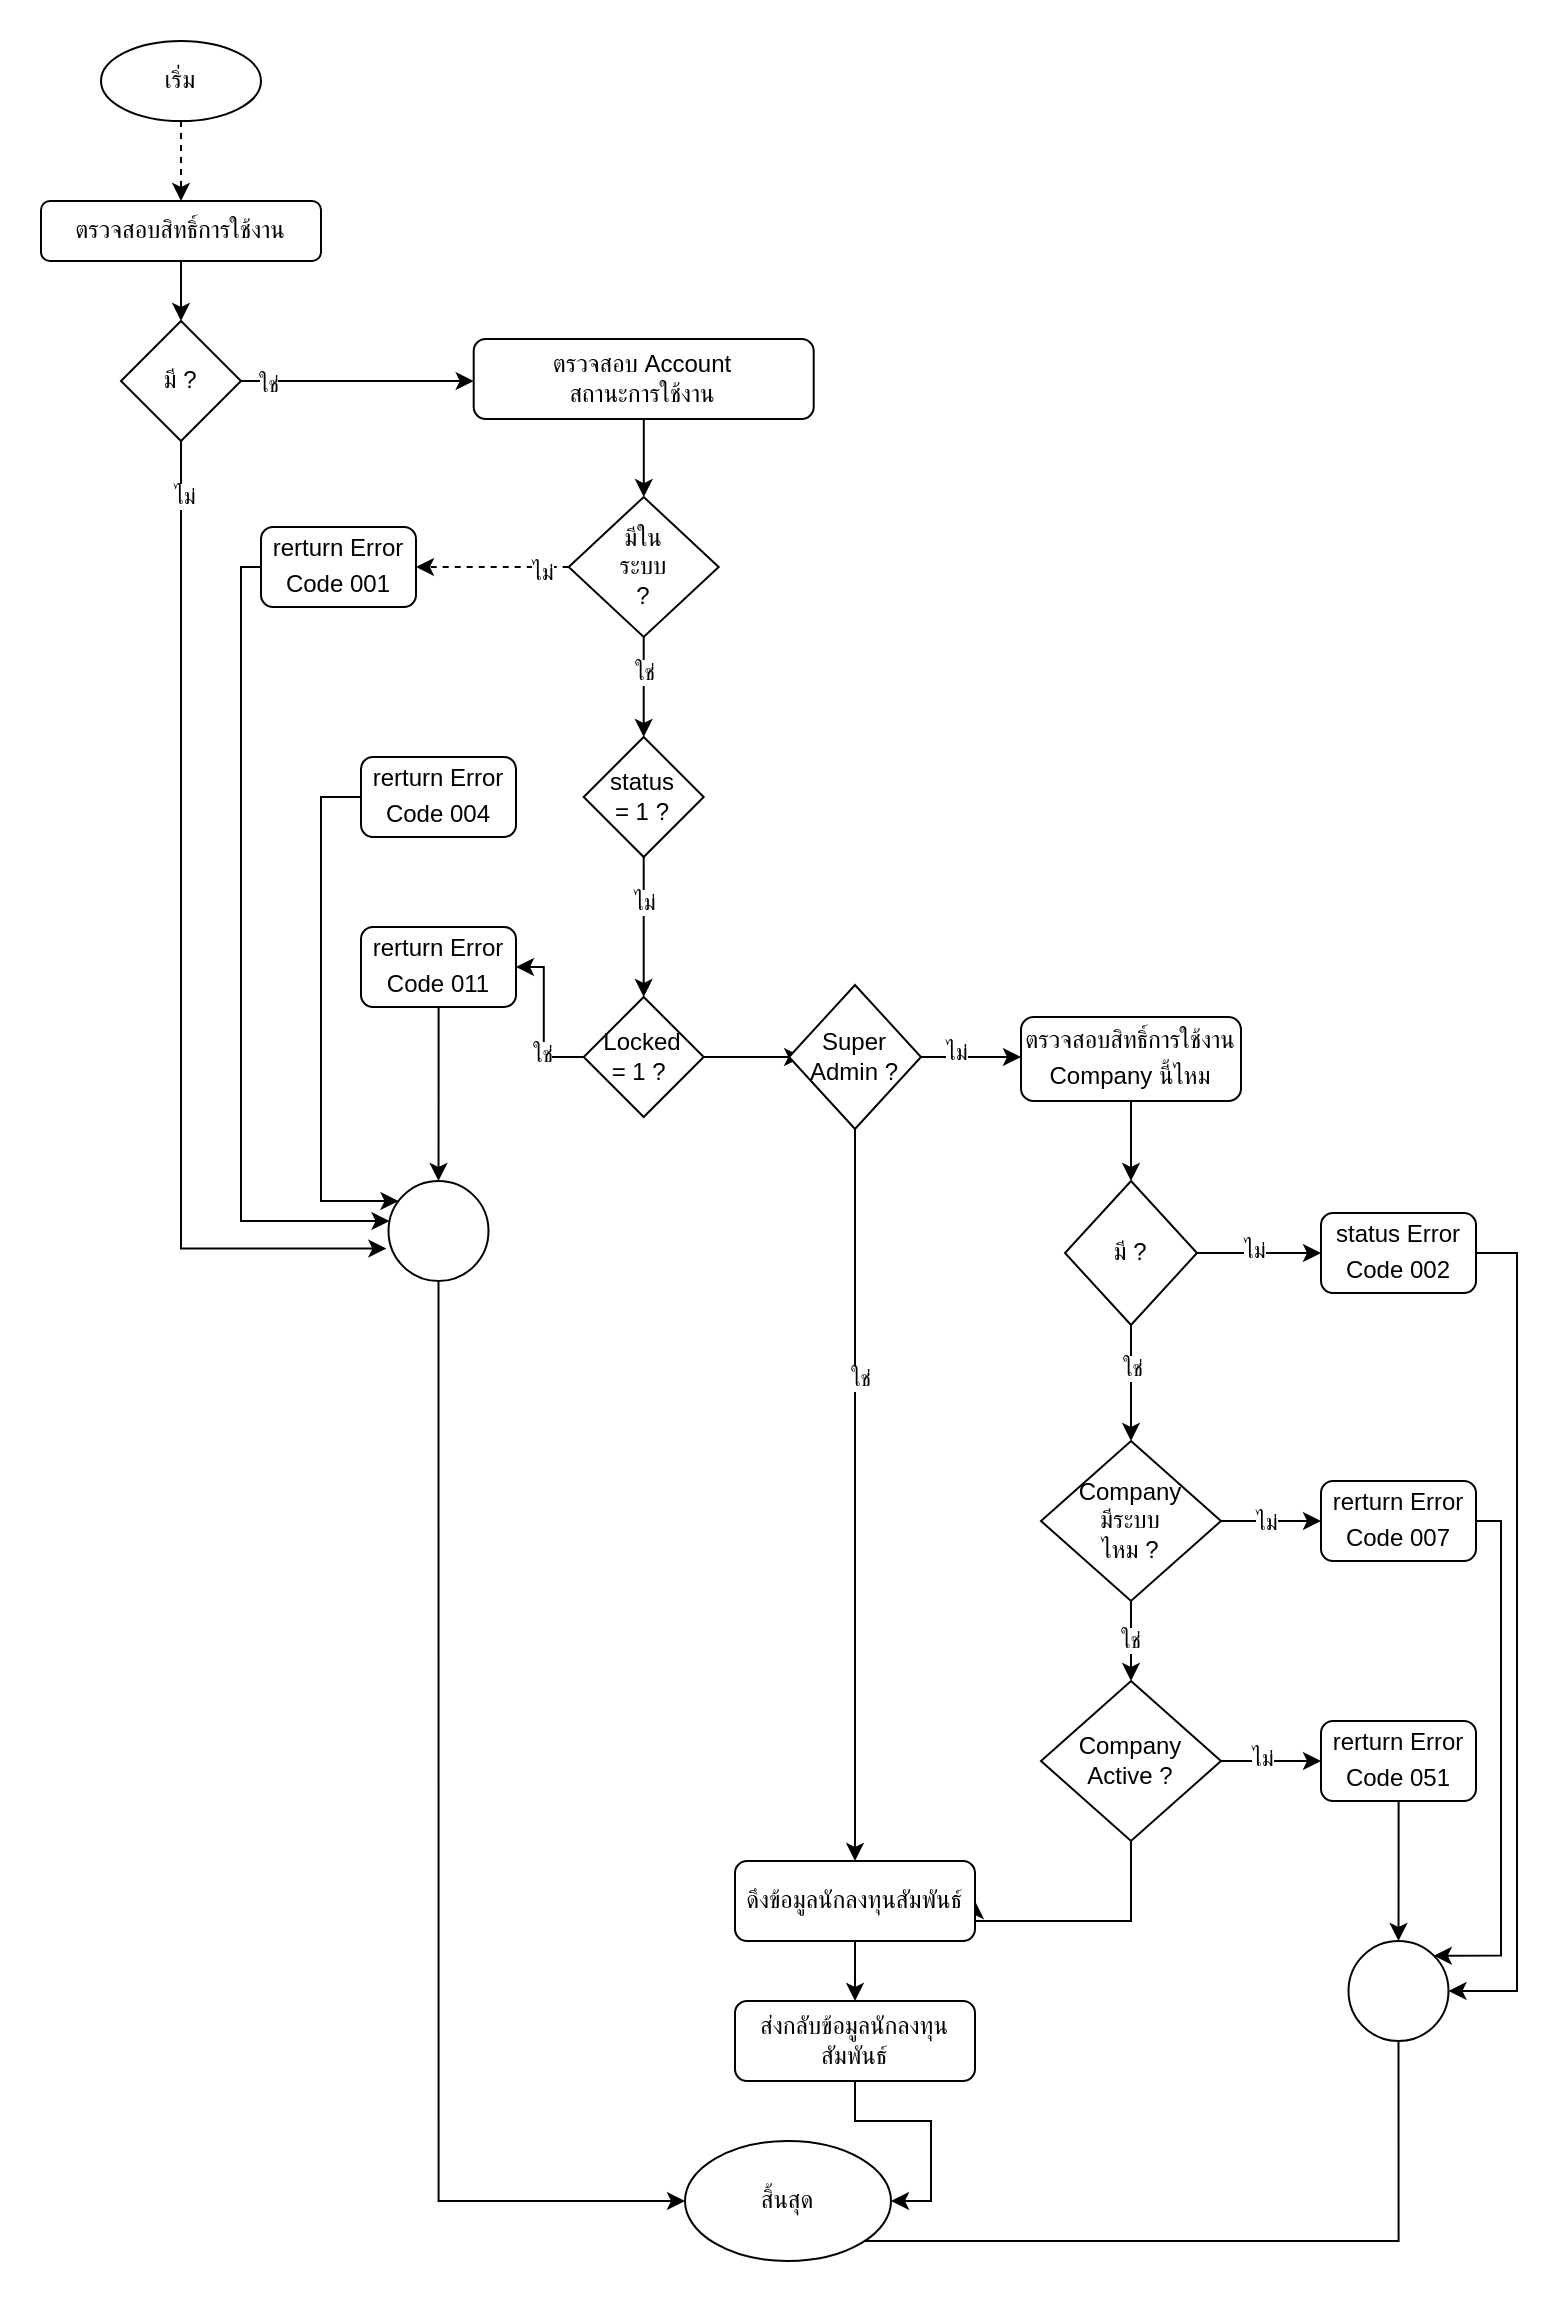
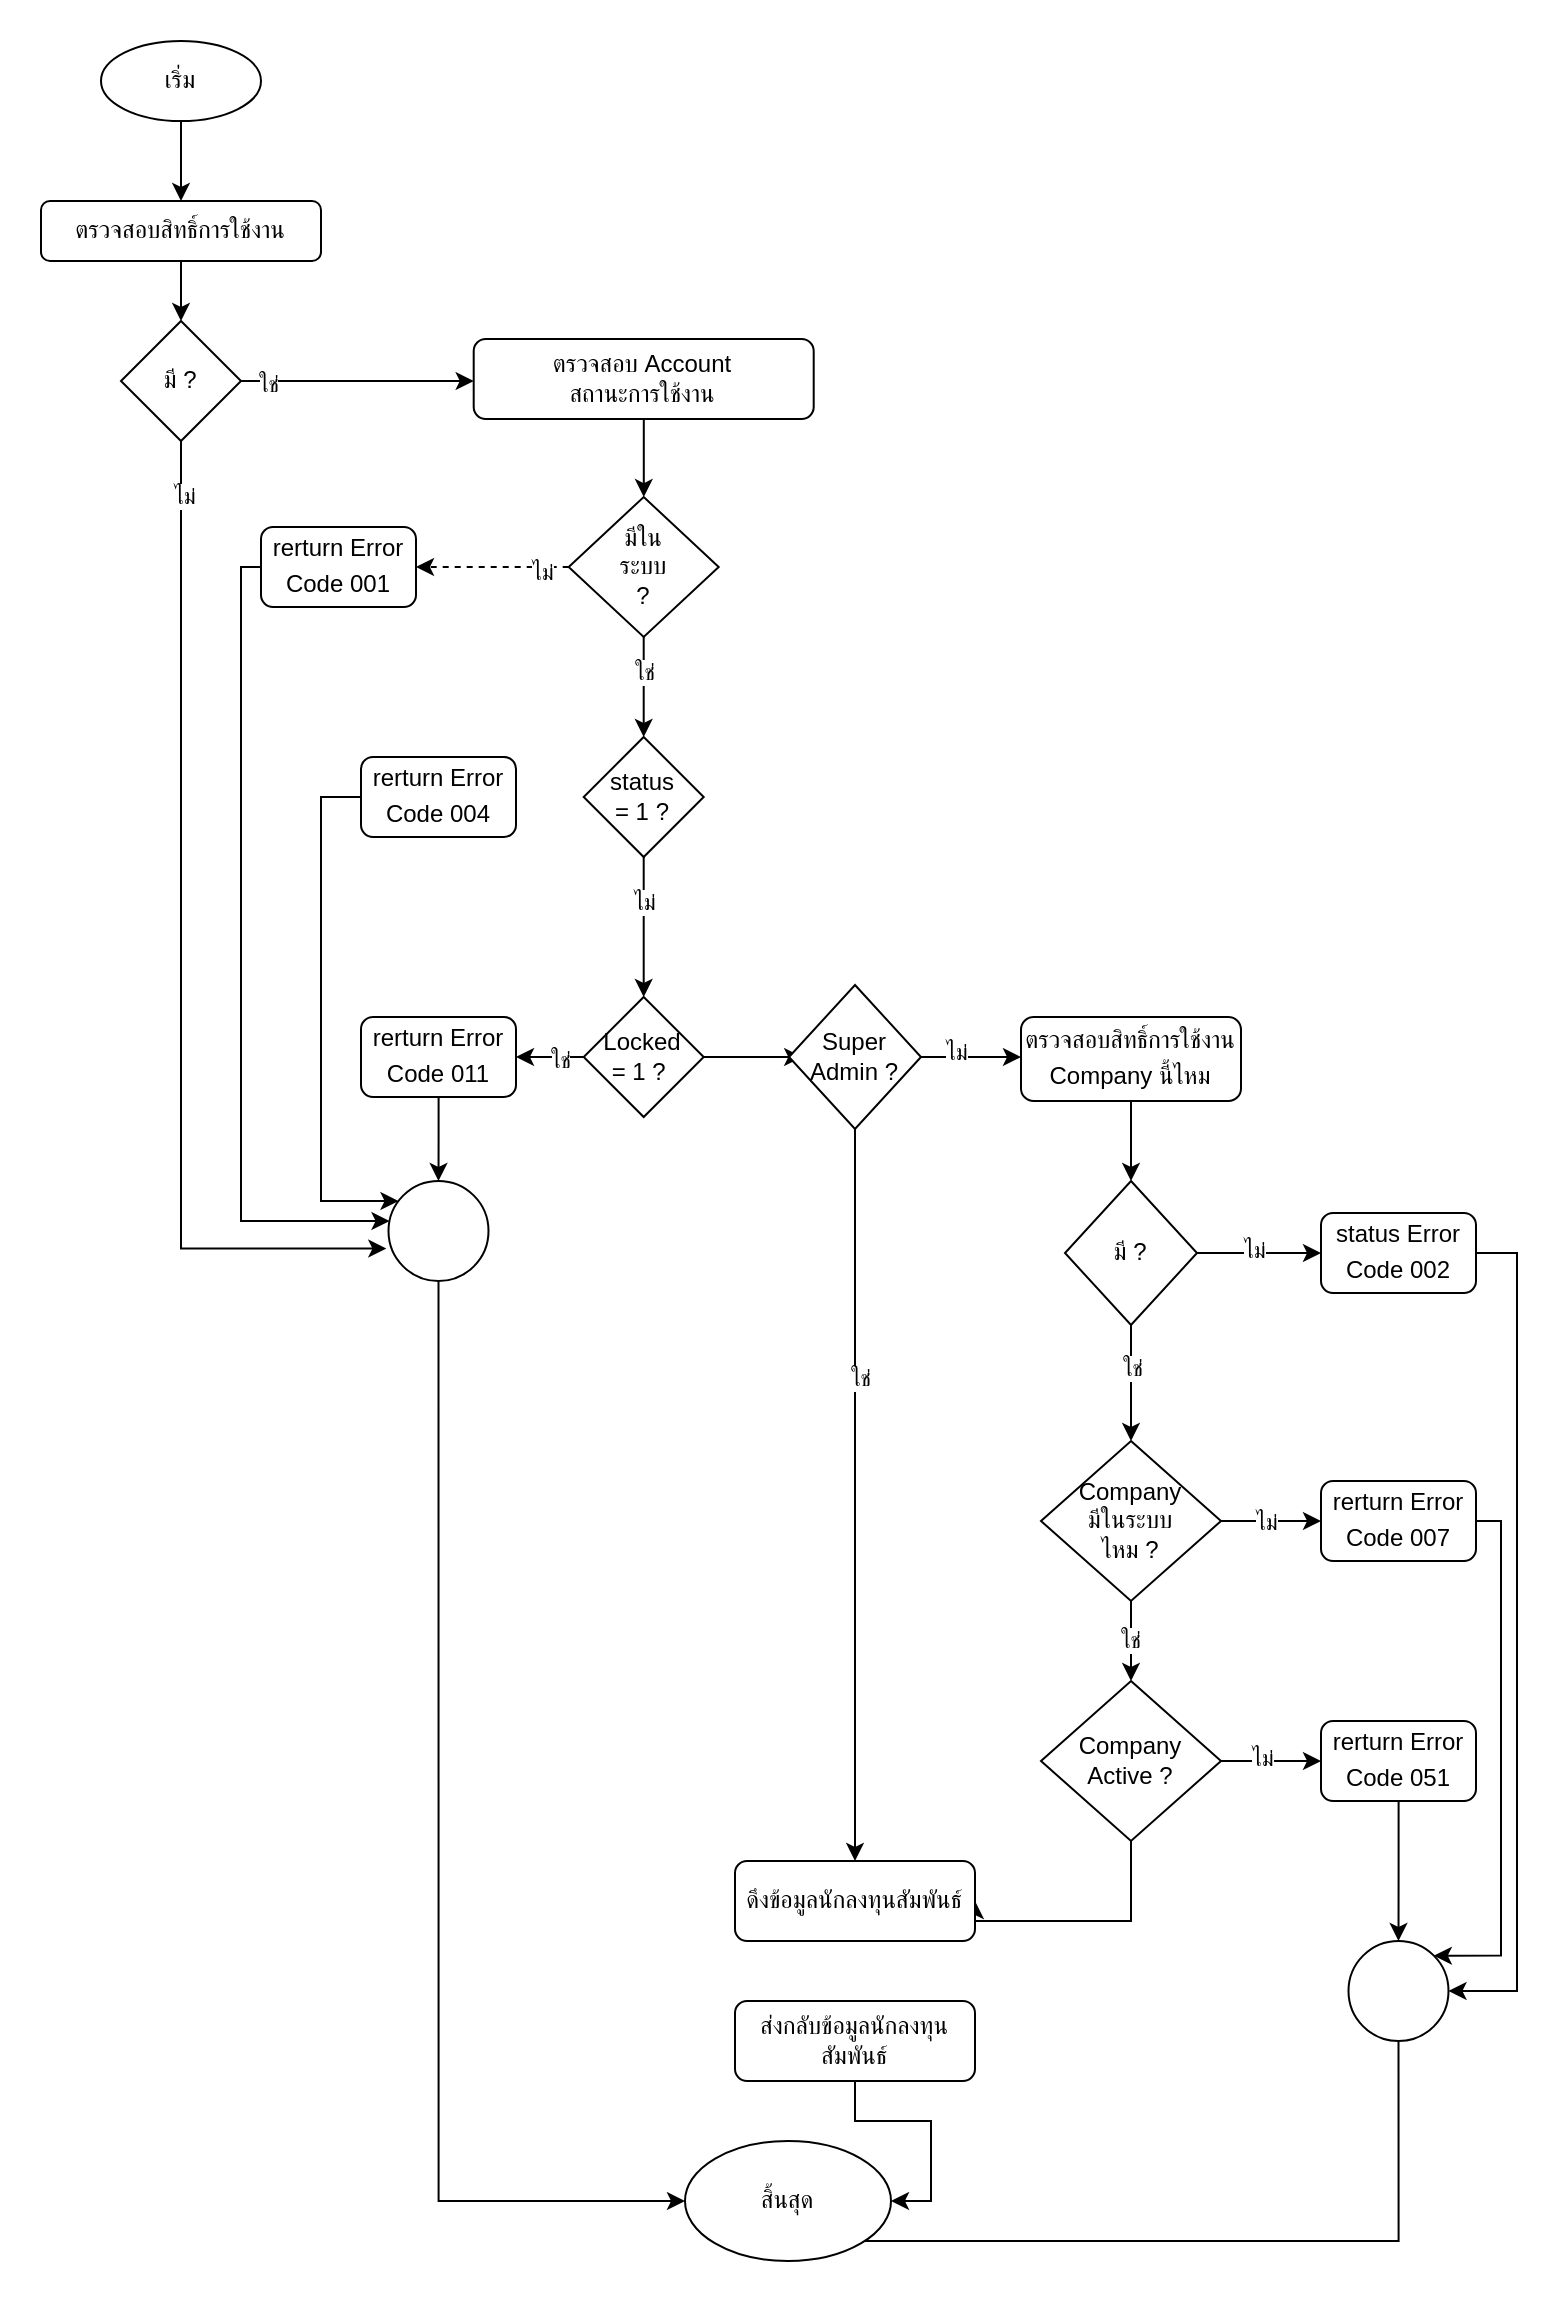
edge "เริ่ม" -> "ตรวจสอบสิทธิ์การใช้งาน": style dashed -> solid
node "rerturn Error Code 011": moved (439, 967) -> (439, 1057)
node "Company มีระบบ ไหม ?": label "Company มีระบบ ไหม ?" -> "Company มีในระบบ ไหม ?"
edge "ดึงข้อมูลนักลงทุนสัมพันธ์" -> "ส่งกลับข้อมูลนักลงทุนสัมพันธ์": removed
